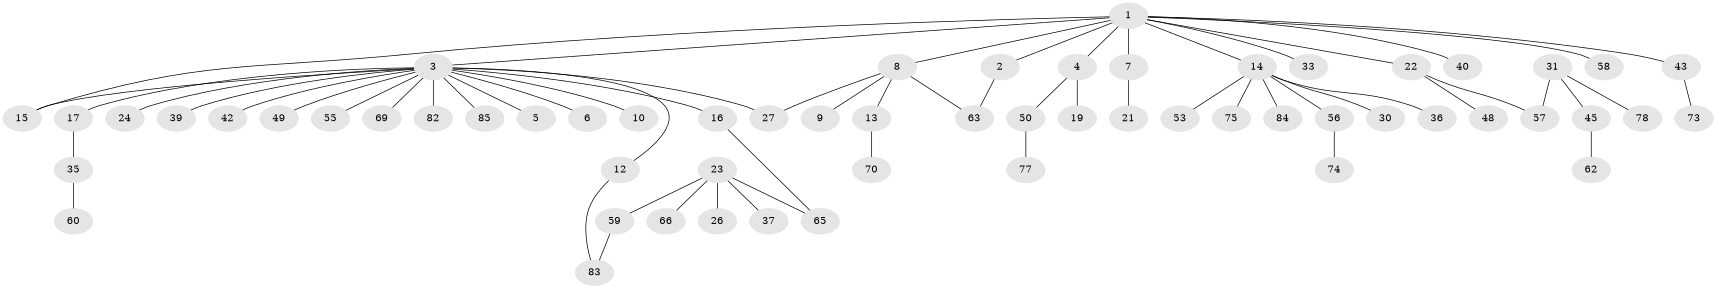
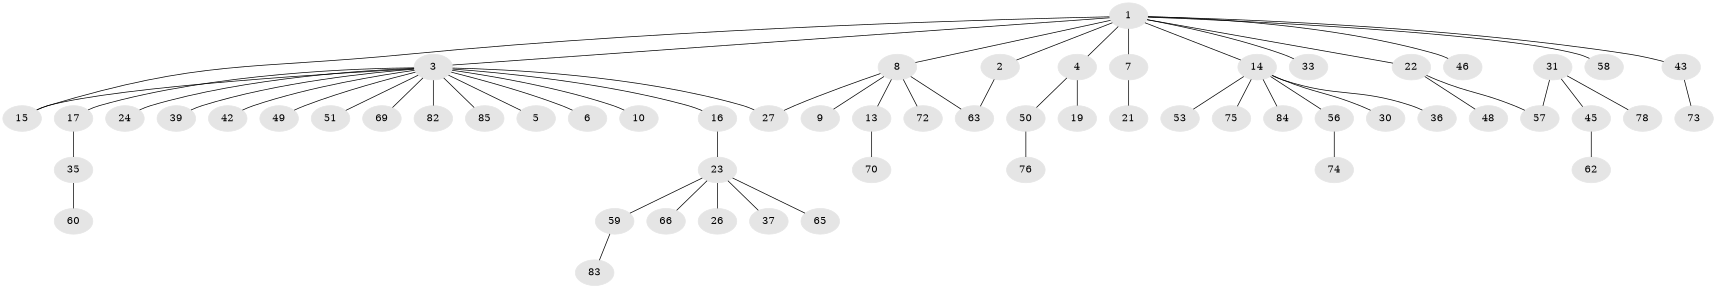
node "40": label "40" -> "46"
node "55": label "55" -> "51"
node "72": added
node "12": removed
edge "16" -- "65": now "16" -- "23"
node "77": label "77" -> "76"
